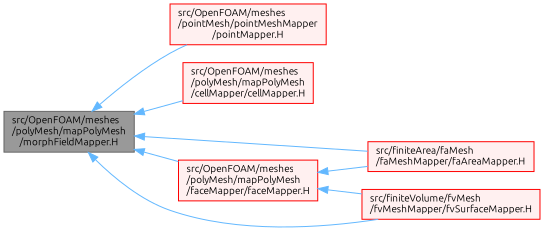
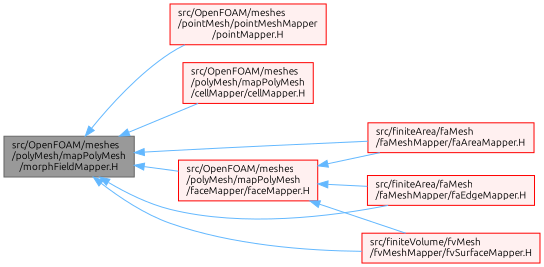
node "src/finiteArea/faMesh /faMeshMapper/faEdgeMapper.H": added
